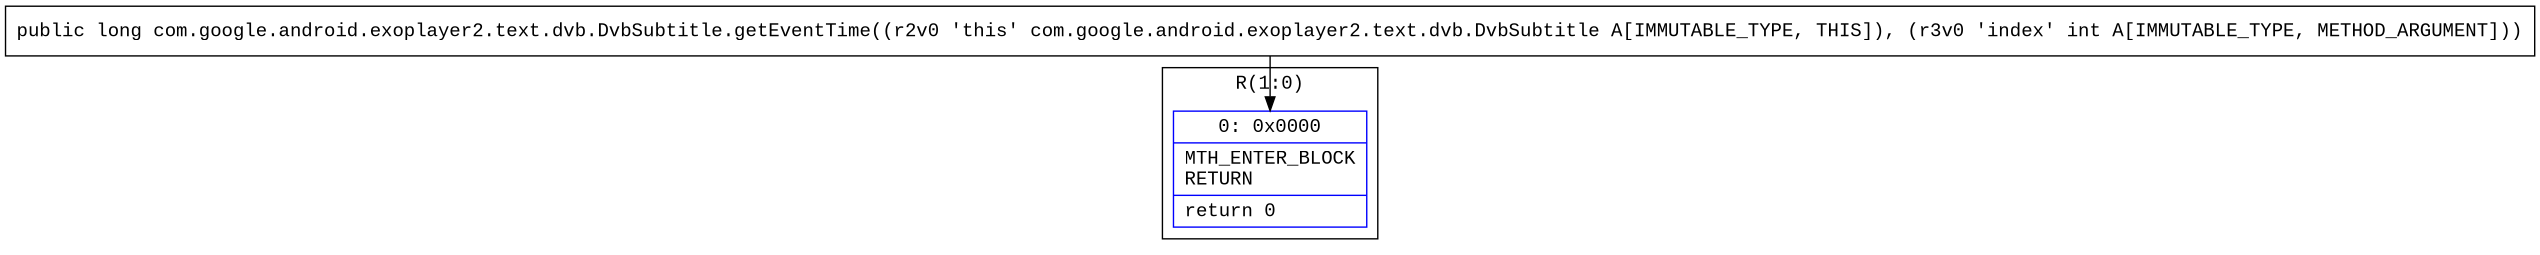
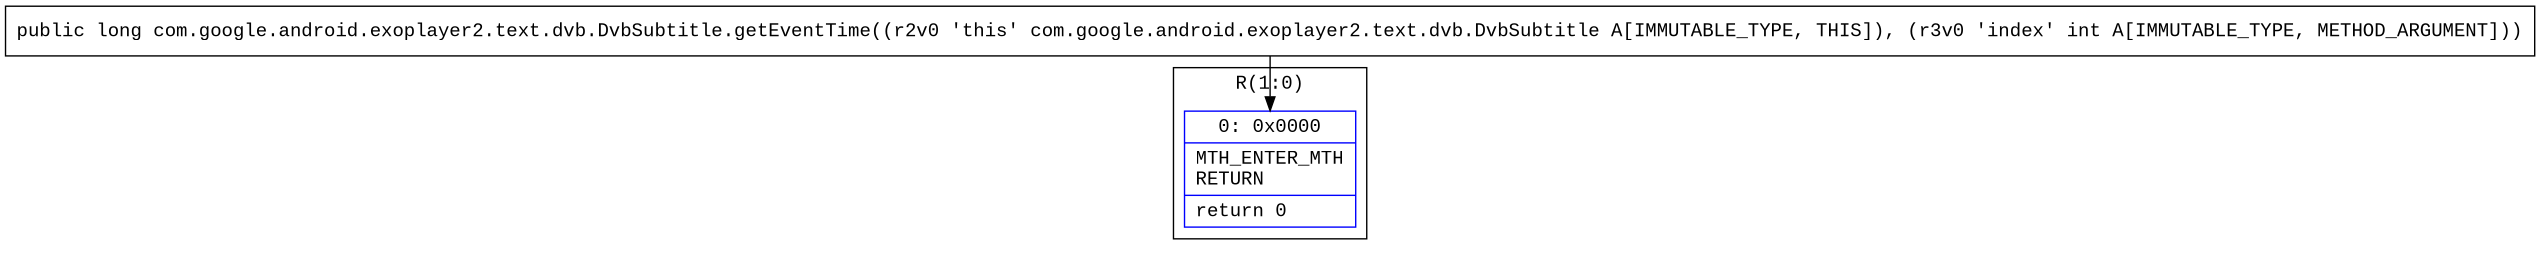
node "0: 0x0000": text "MTH_ENTER_BLOCK" -> "MTH_ENTER_MTH"
